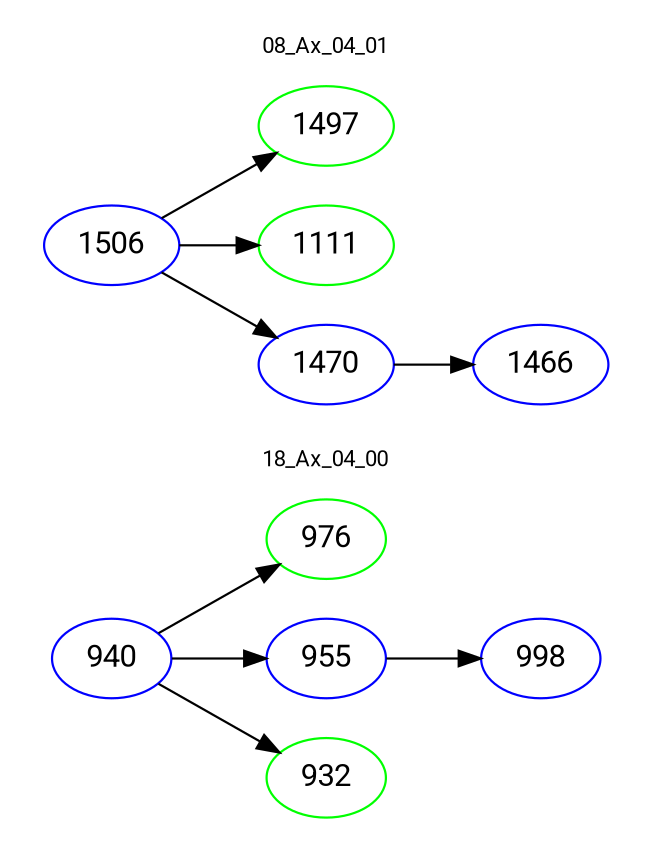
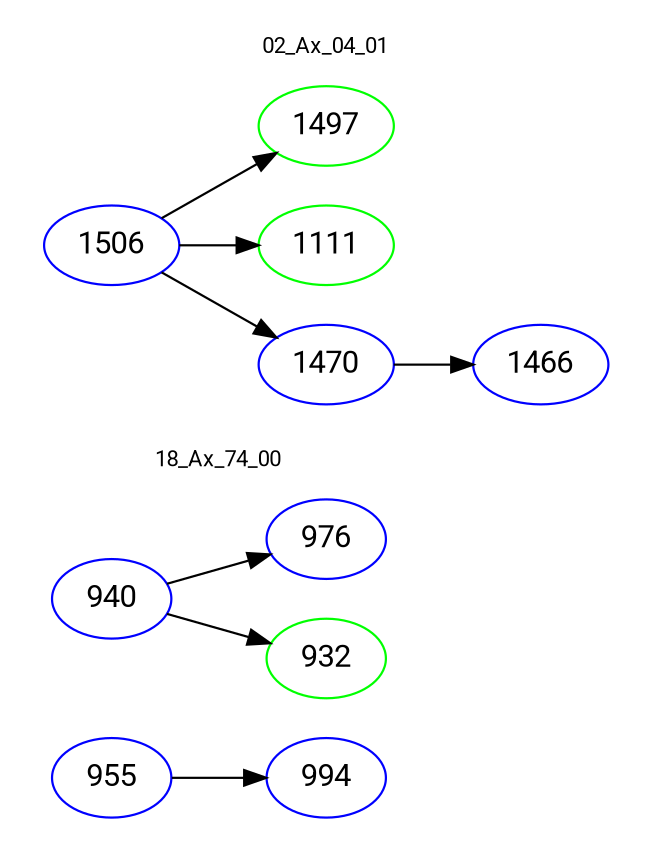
cluster "08_Ax_04_01": label "08_Ax_04_01" -> "02_Ax_04_01"
cluster "18_Ax_04_00": label "18_Ax_04_00" -> "18_Ax_74_00"
node "976": color green -> blue
edge "940" -> "955": removed
node "998": label "998" -> "994"
